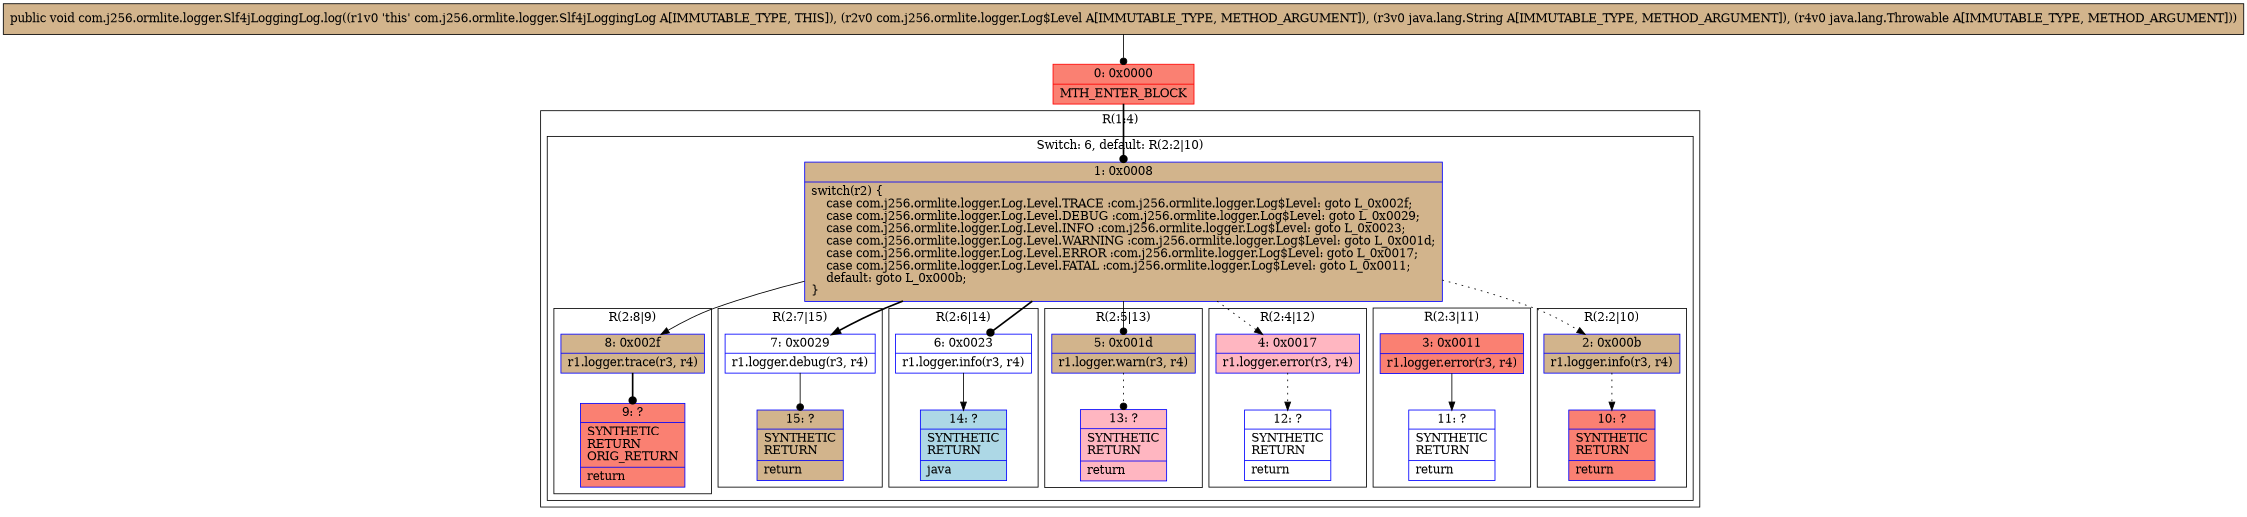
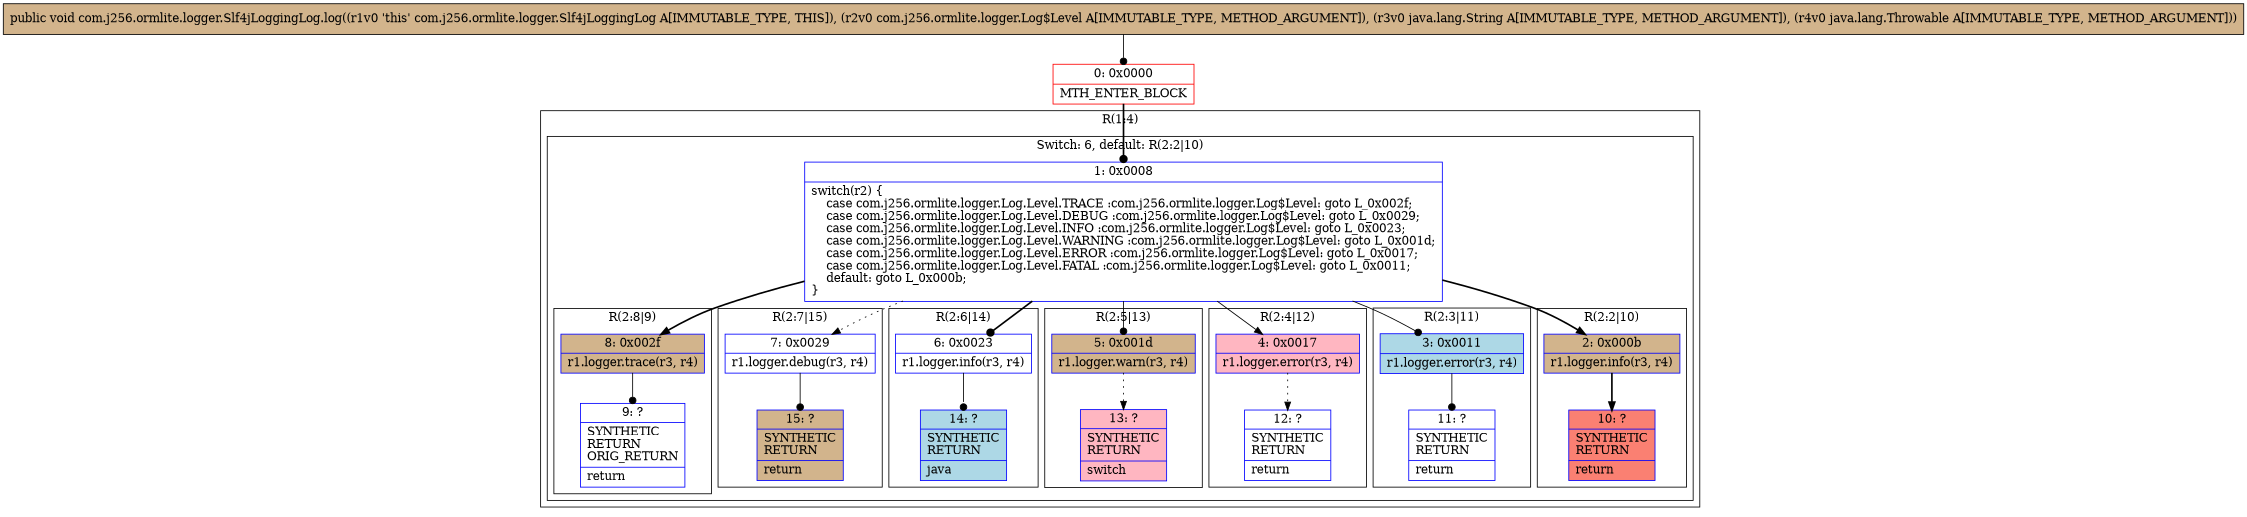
node "0: 0x0000": fillcolor salmon -> white
node "1: 0x0008": fillcolor tan -> white
edge "1: 0x0008" -> "2: 0x000b": style dotted -> bold
edge "1: 0x0008" -> "8: 0x002f": style solid -> bold
edge "1: 0x0008" -> "7: 0x0029": style bold -> dotted
edge "1: 0x0008" -> "4: 0x0017": style dotted -> solid
edge "1: 0x0008" -> "3: 0x0011": added
node "3: 0x0011": fillcolor salmon -> lightblue
edge "8: 0x002f" -> "9: ?": style bold -> solid
edge "6: 0x0023" -> "14: ?": arrowhead normal -> dot
edge "5: 0x001d" -> "13: ?": arrowhead dot -> normal
edge "2: 0x000b" -> "10: ?": style dotted -> bold
edge "3: 0x0011" -> "11: ?": arrowhead normal -> dot
node "9: ?": fillcolor salmon -> white
node "13: ?": text "return" -> "switch"
